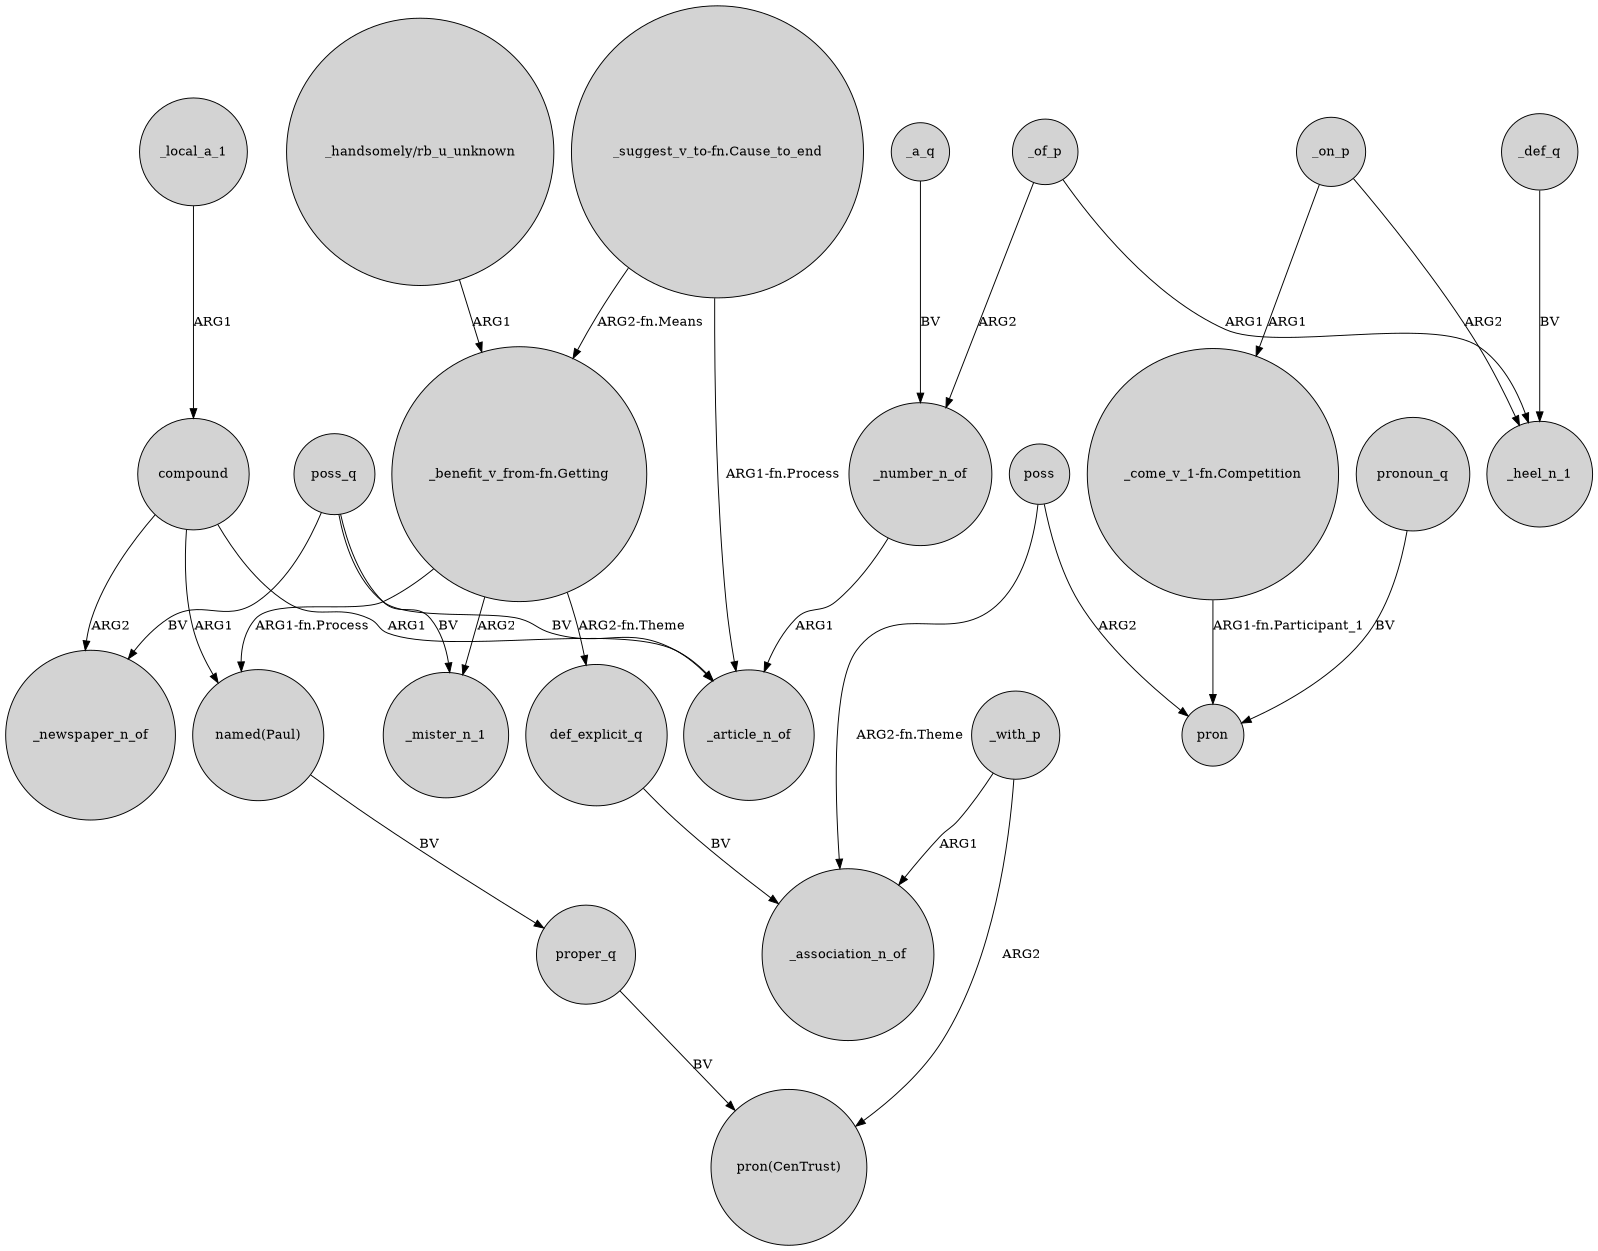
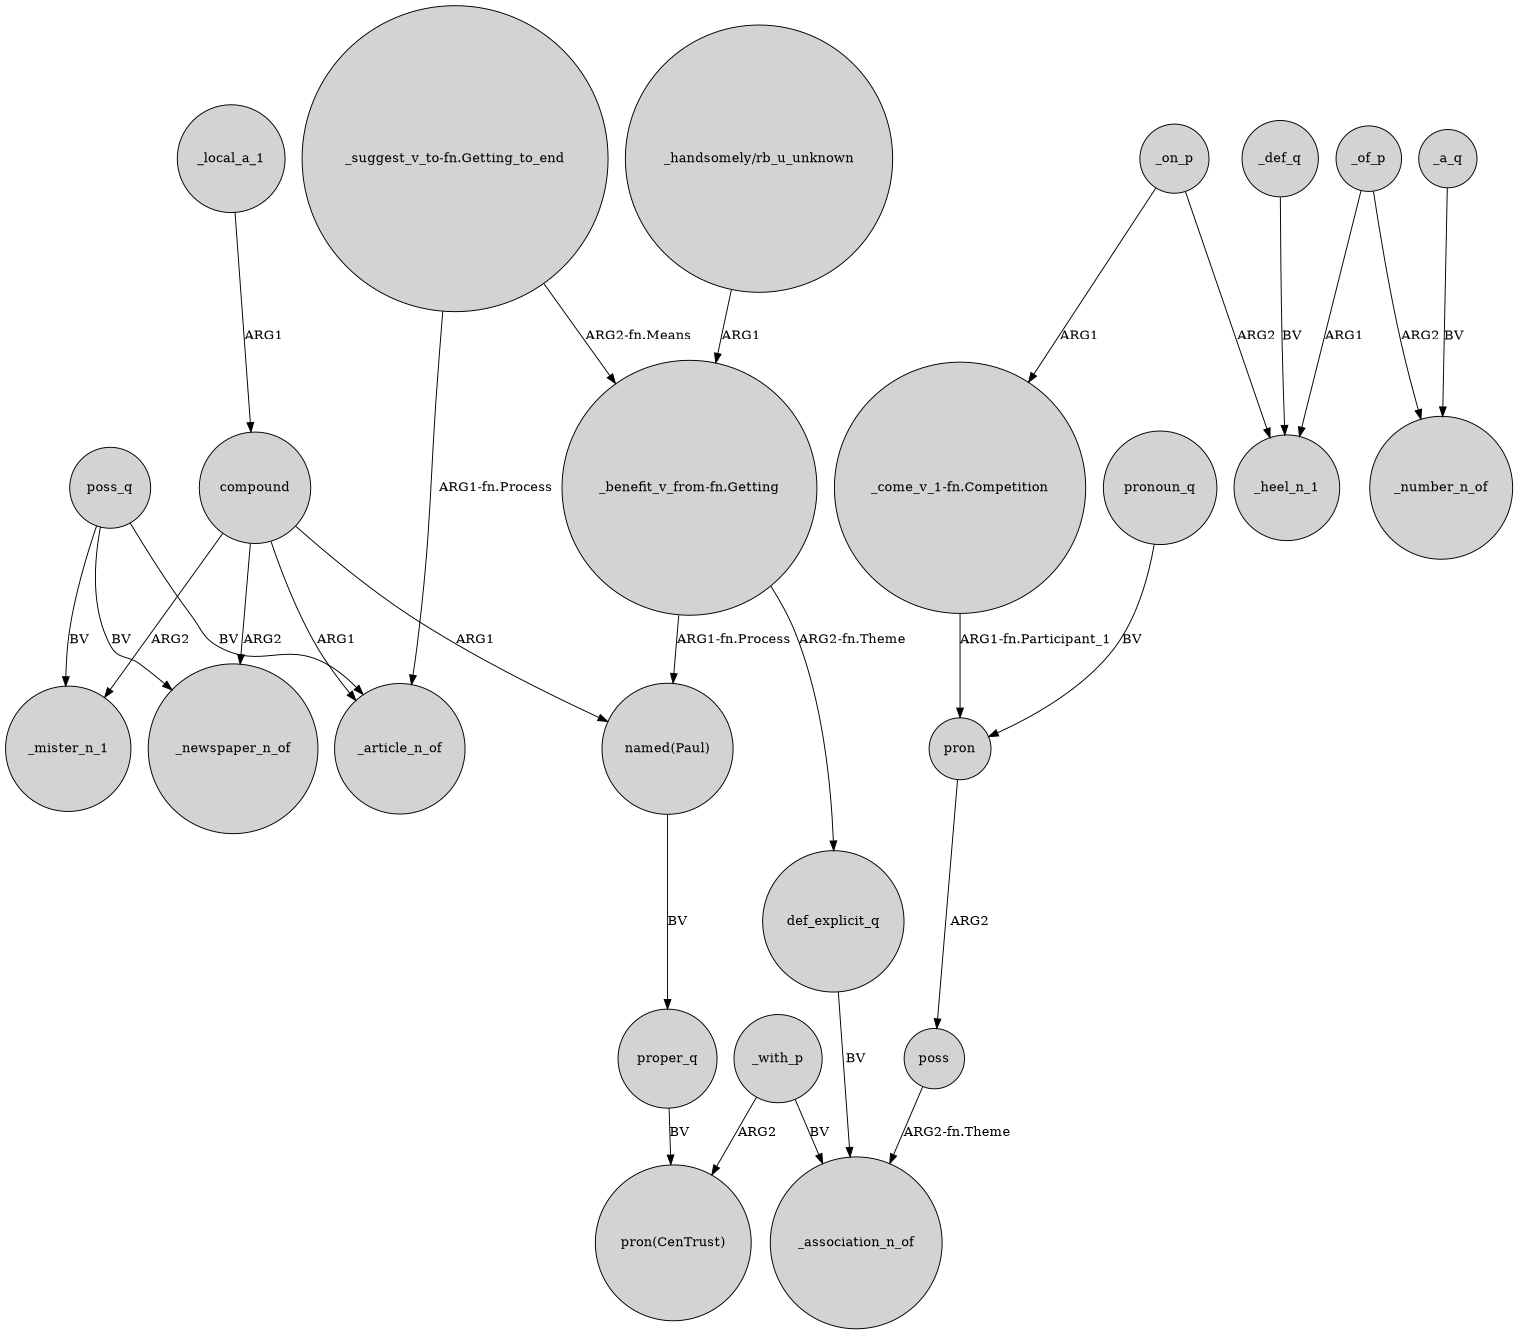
node "_suggest_v_to-fn.Cause_to_end": label "_suggest_v_to-fn.Cause_to_end" -> "_suggest_v_to-fn.Getting_to_end"
edge "_number_n_of" -> "_article_n_of": removed, label "ARG1"
edge "poss" -> "pron": reversed
edge "_benefit_v_from-fn.Getting" -> "_mister_n_1": now "compound" -> "_mister_n_1"
edge "_with_p" -> "_association_n_of": label "ARG1" -> "BV"
